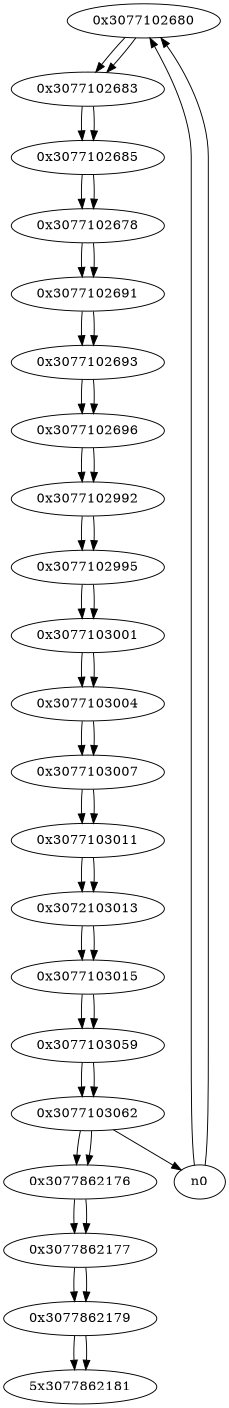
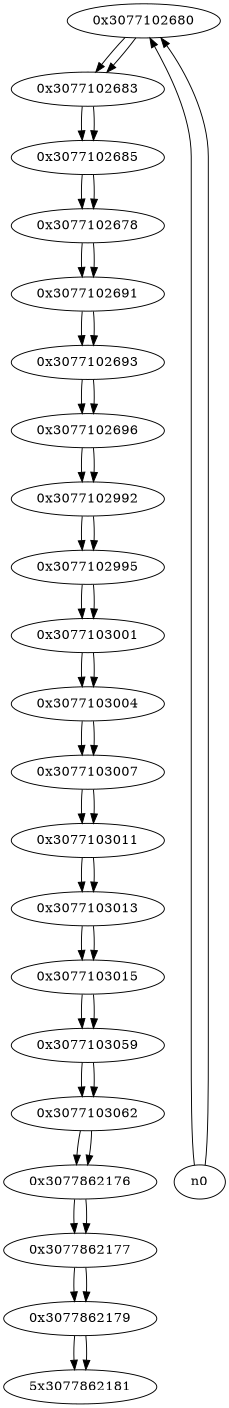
node "0x3072103013": label "0x3072103013" -> "0x3077103013"
edge "0x3077103062" -> "n0": removed
